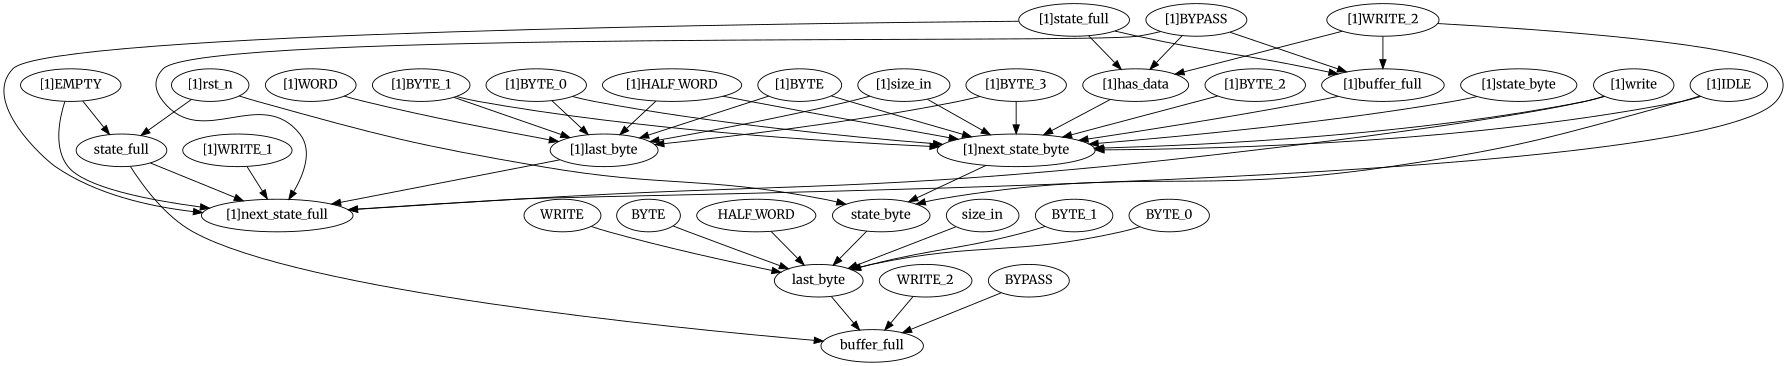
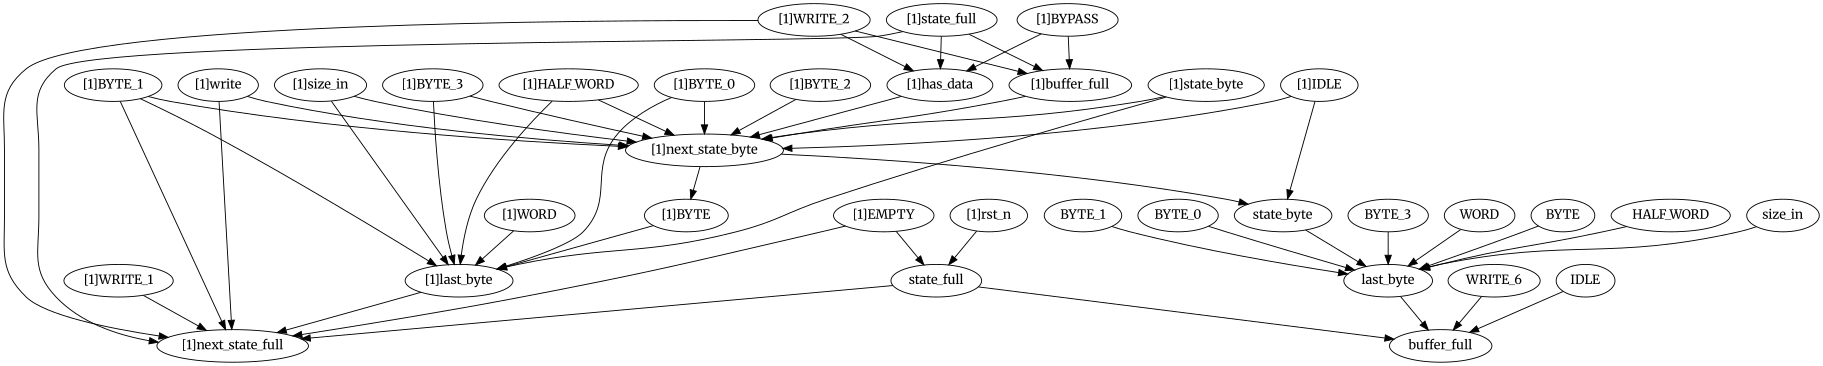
edge "[1]BYPASS" -> "[1]next_state_full": now "[1]BYTE_1" -> "[1]next_state_full"
edge "[1]BYTE" -> "[1]next_state_byte": reversed
edge "[1]rst_n" -> "state_byte": removed
edge "[1]state_byte" -> "[1]last_byte": added
node "WRITE": label "WRITE" -> "WORD"
node "BYTE_3": added
node "WRITE_2": label "WRITE_2" -> "WRITE_6"
node "BYPASS": label "BYPASS" -> "IDLE"
